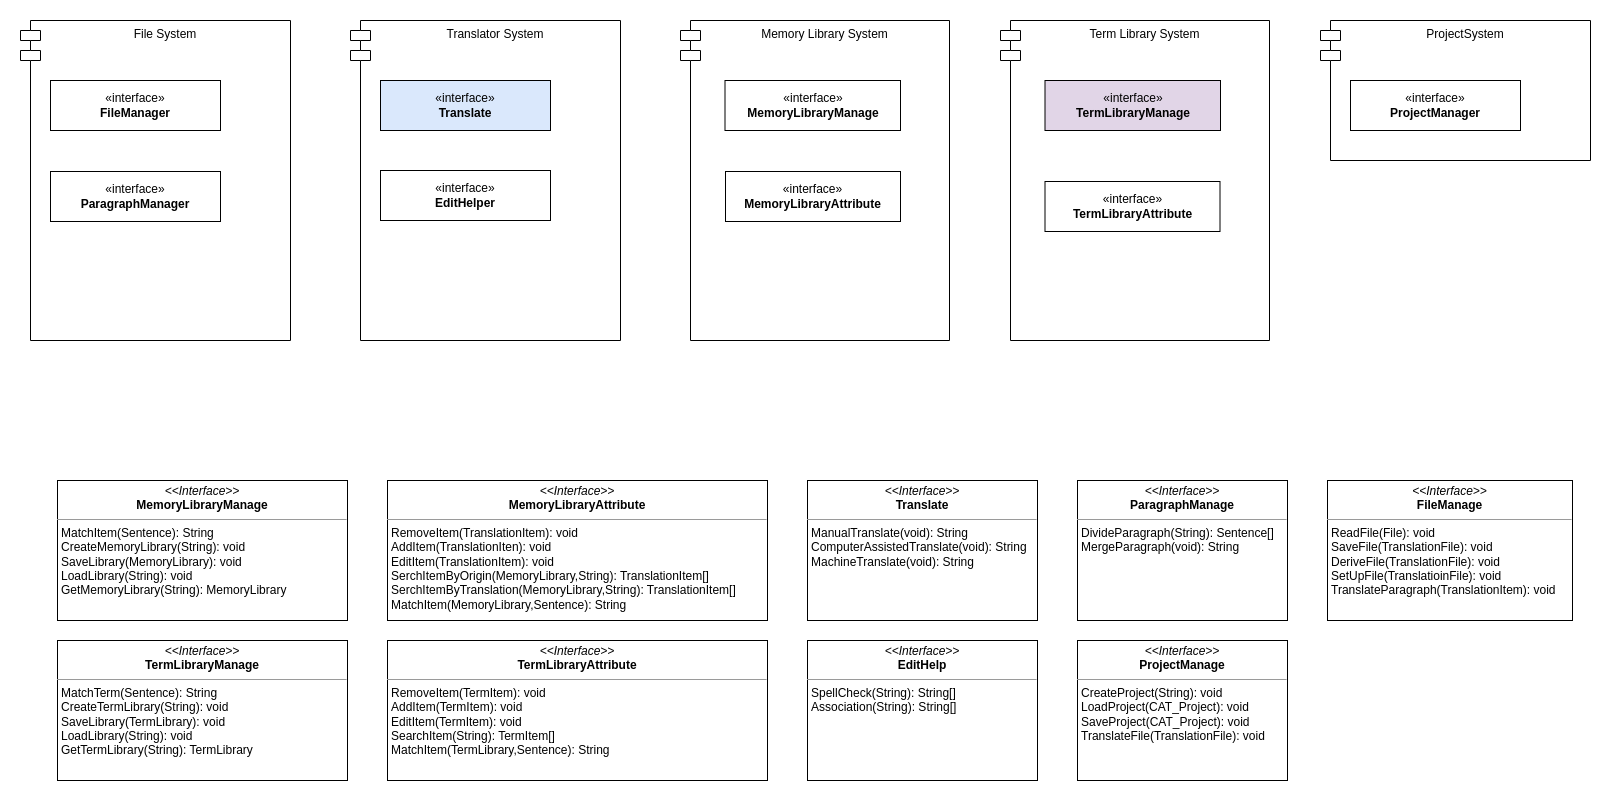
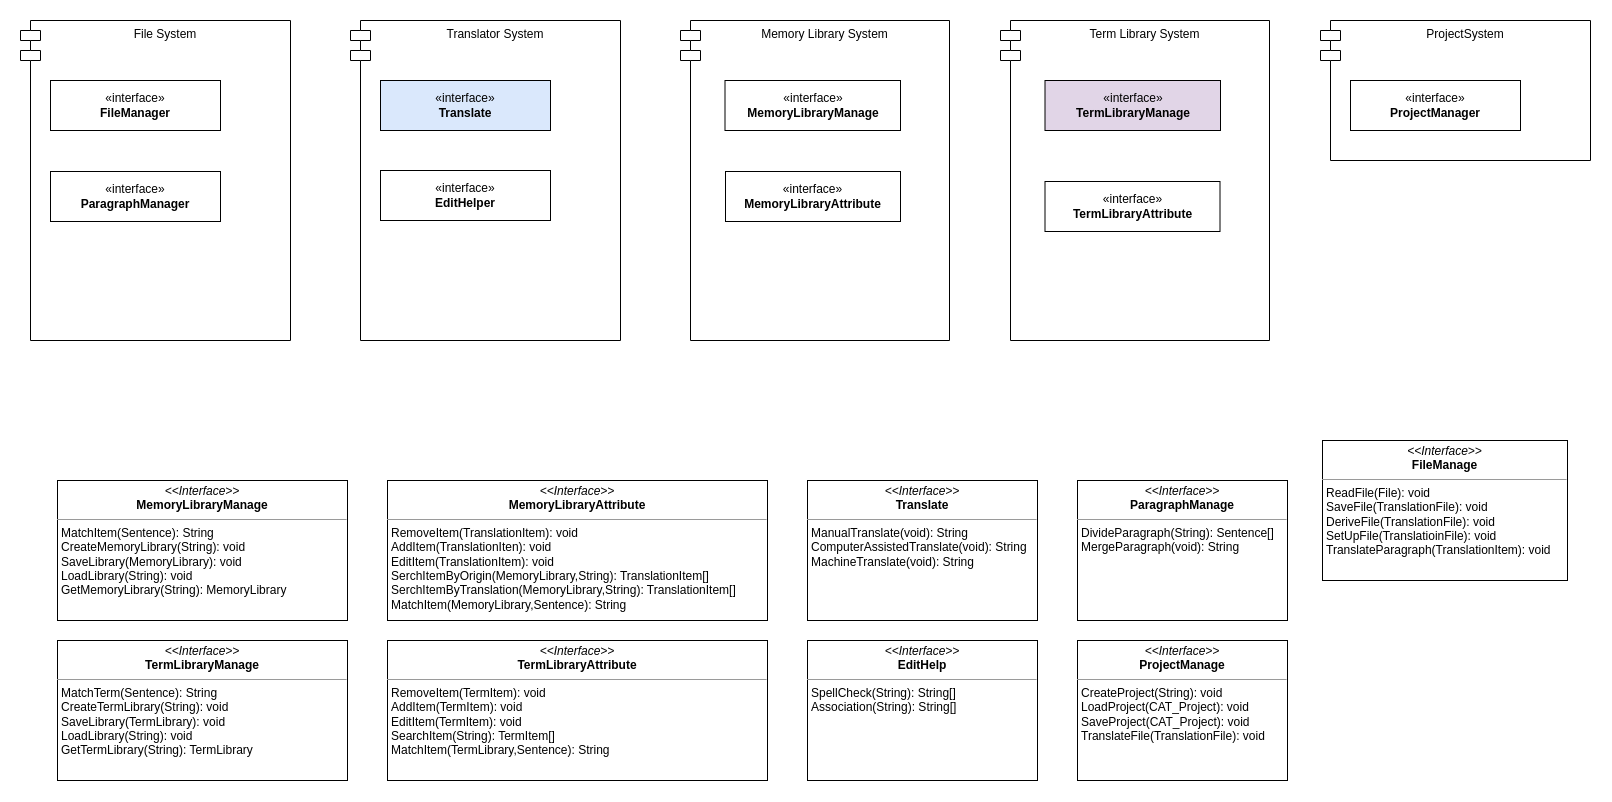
node "<<Interface>> FileManage ReadFile(File): void SaveFile(TranslationFile): void DeriveFile(TranslationFile): void SetUpFile(TranslatioinFile): void TranslateParagraph(TranslationItem): void": moved (1450, 551) -> (1445, 511)
